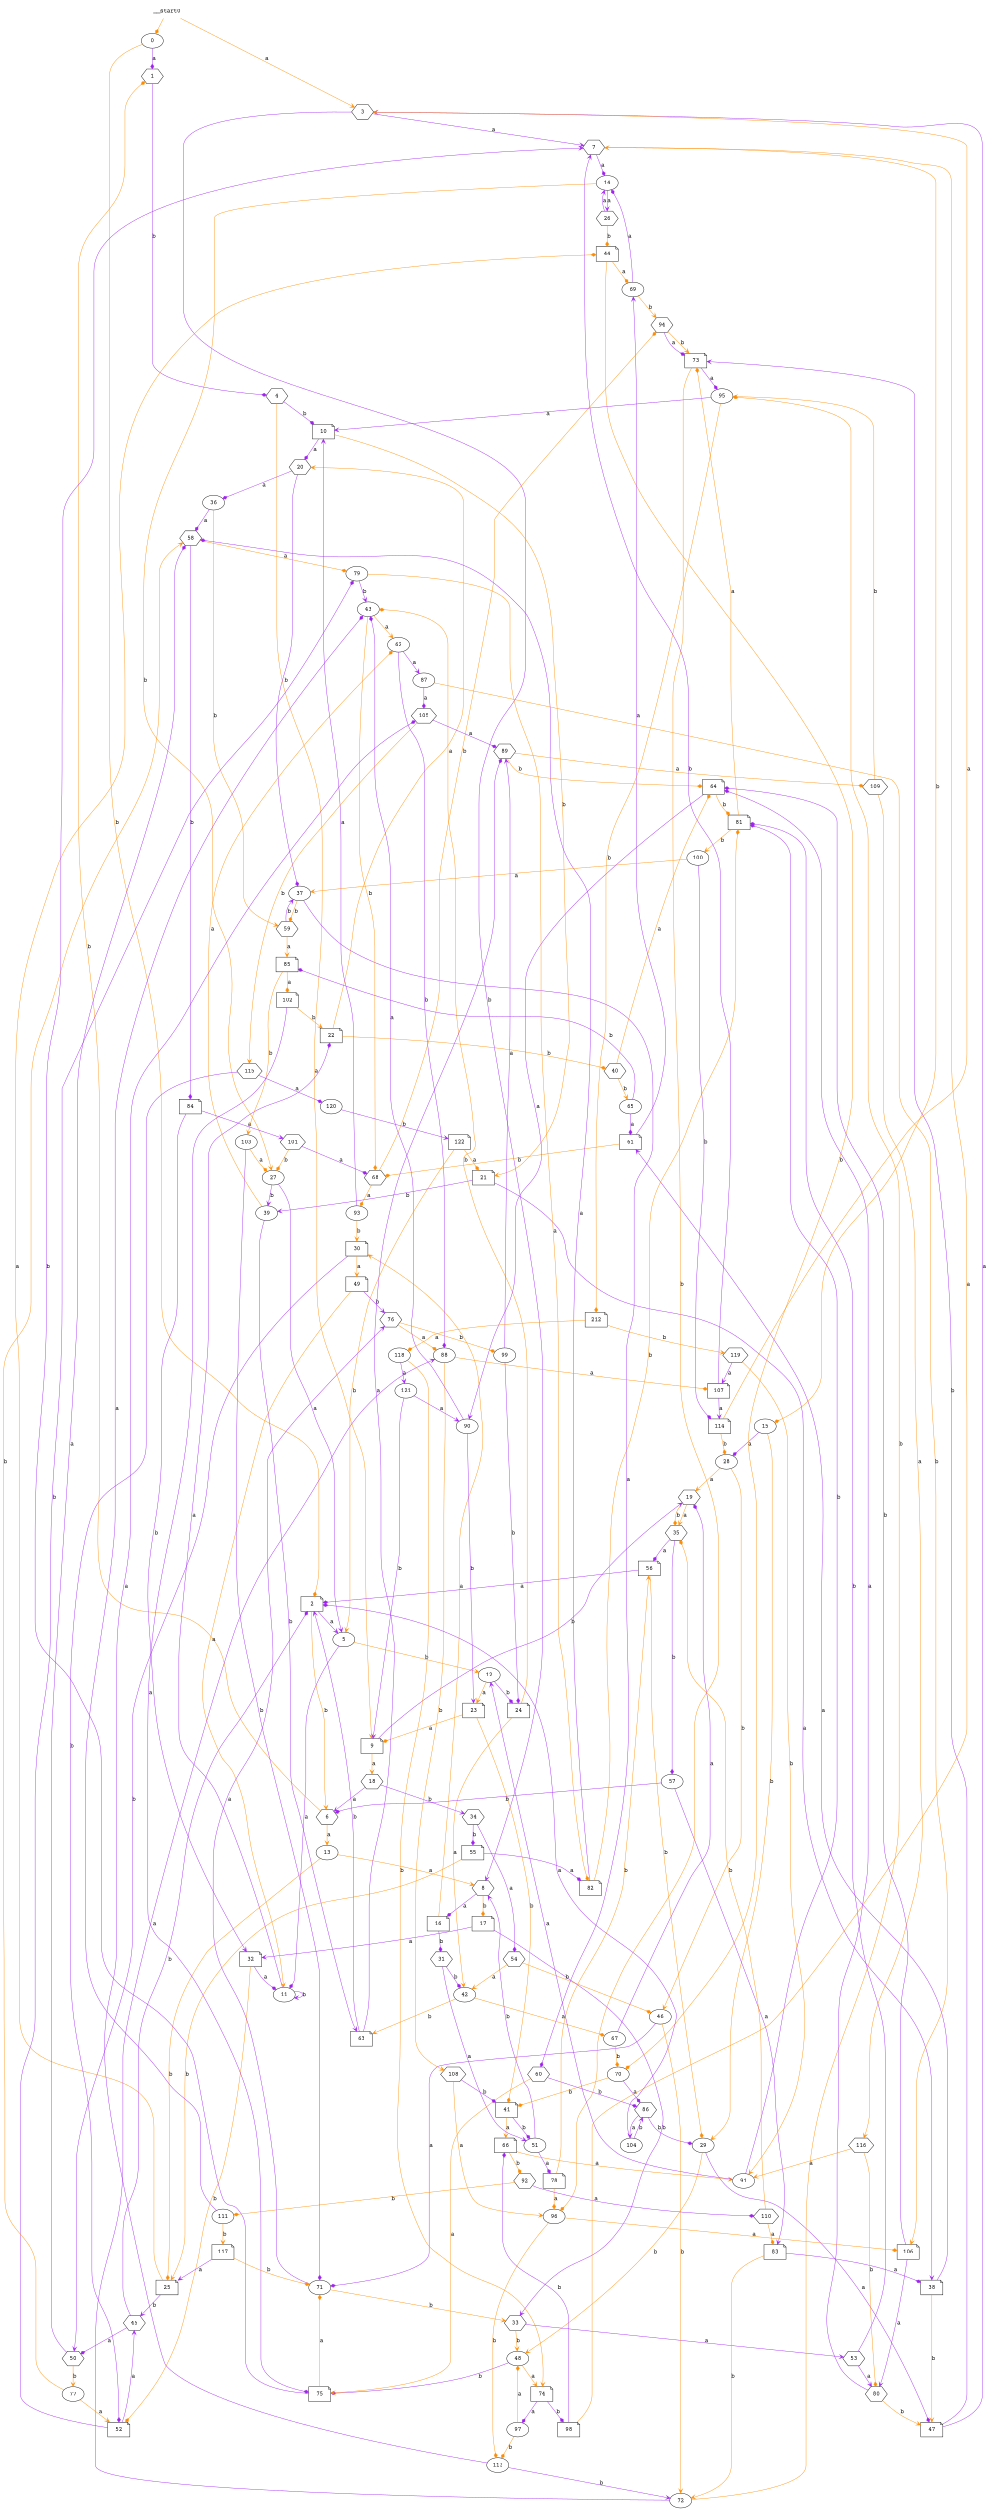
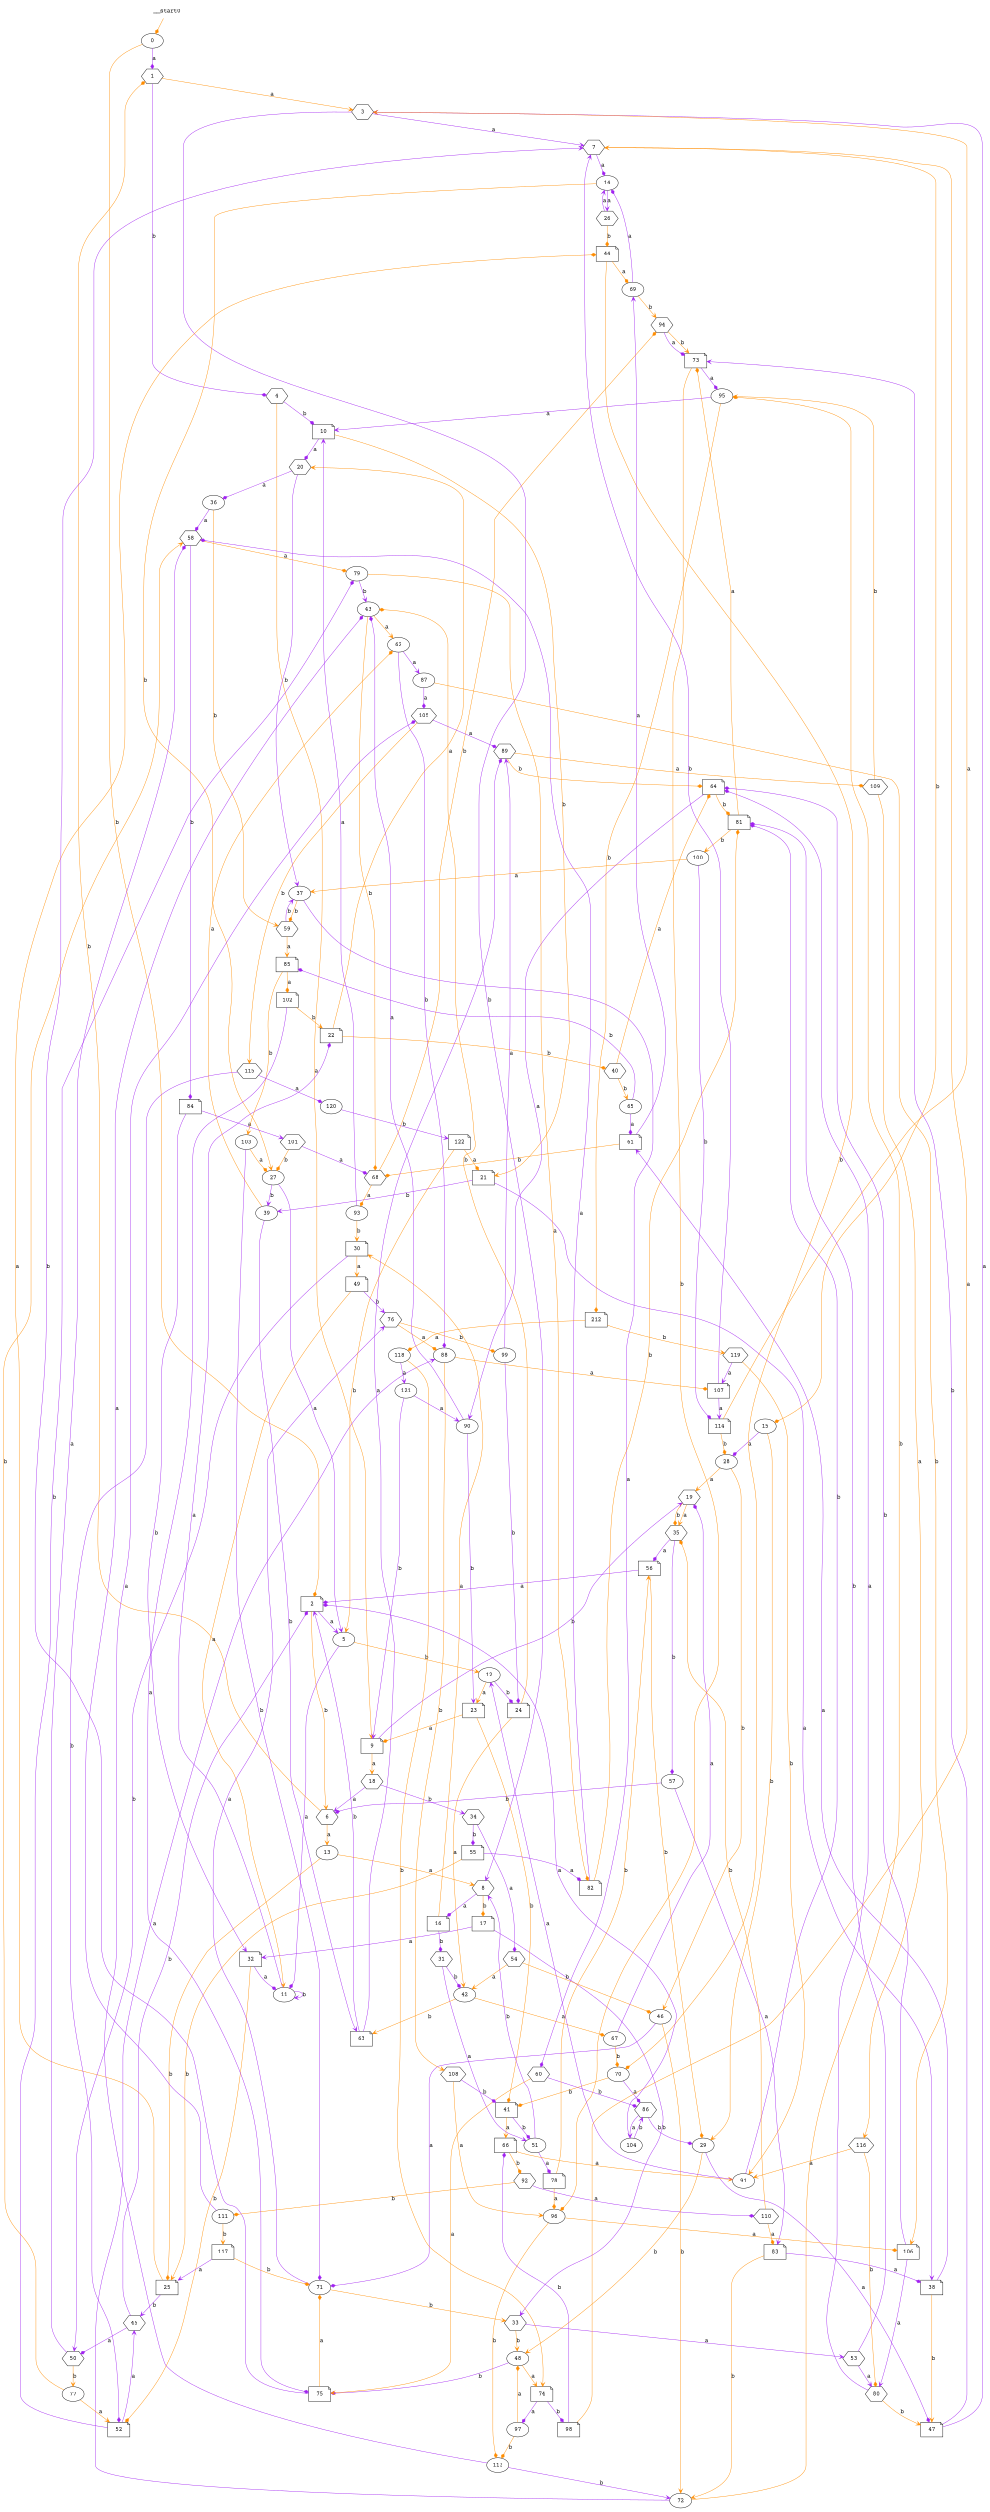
edge "__start0" -> "3": now "1" -> "3"
edge "20" -> "37": arrowhead diamond -> vee
